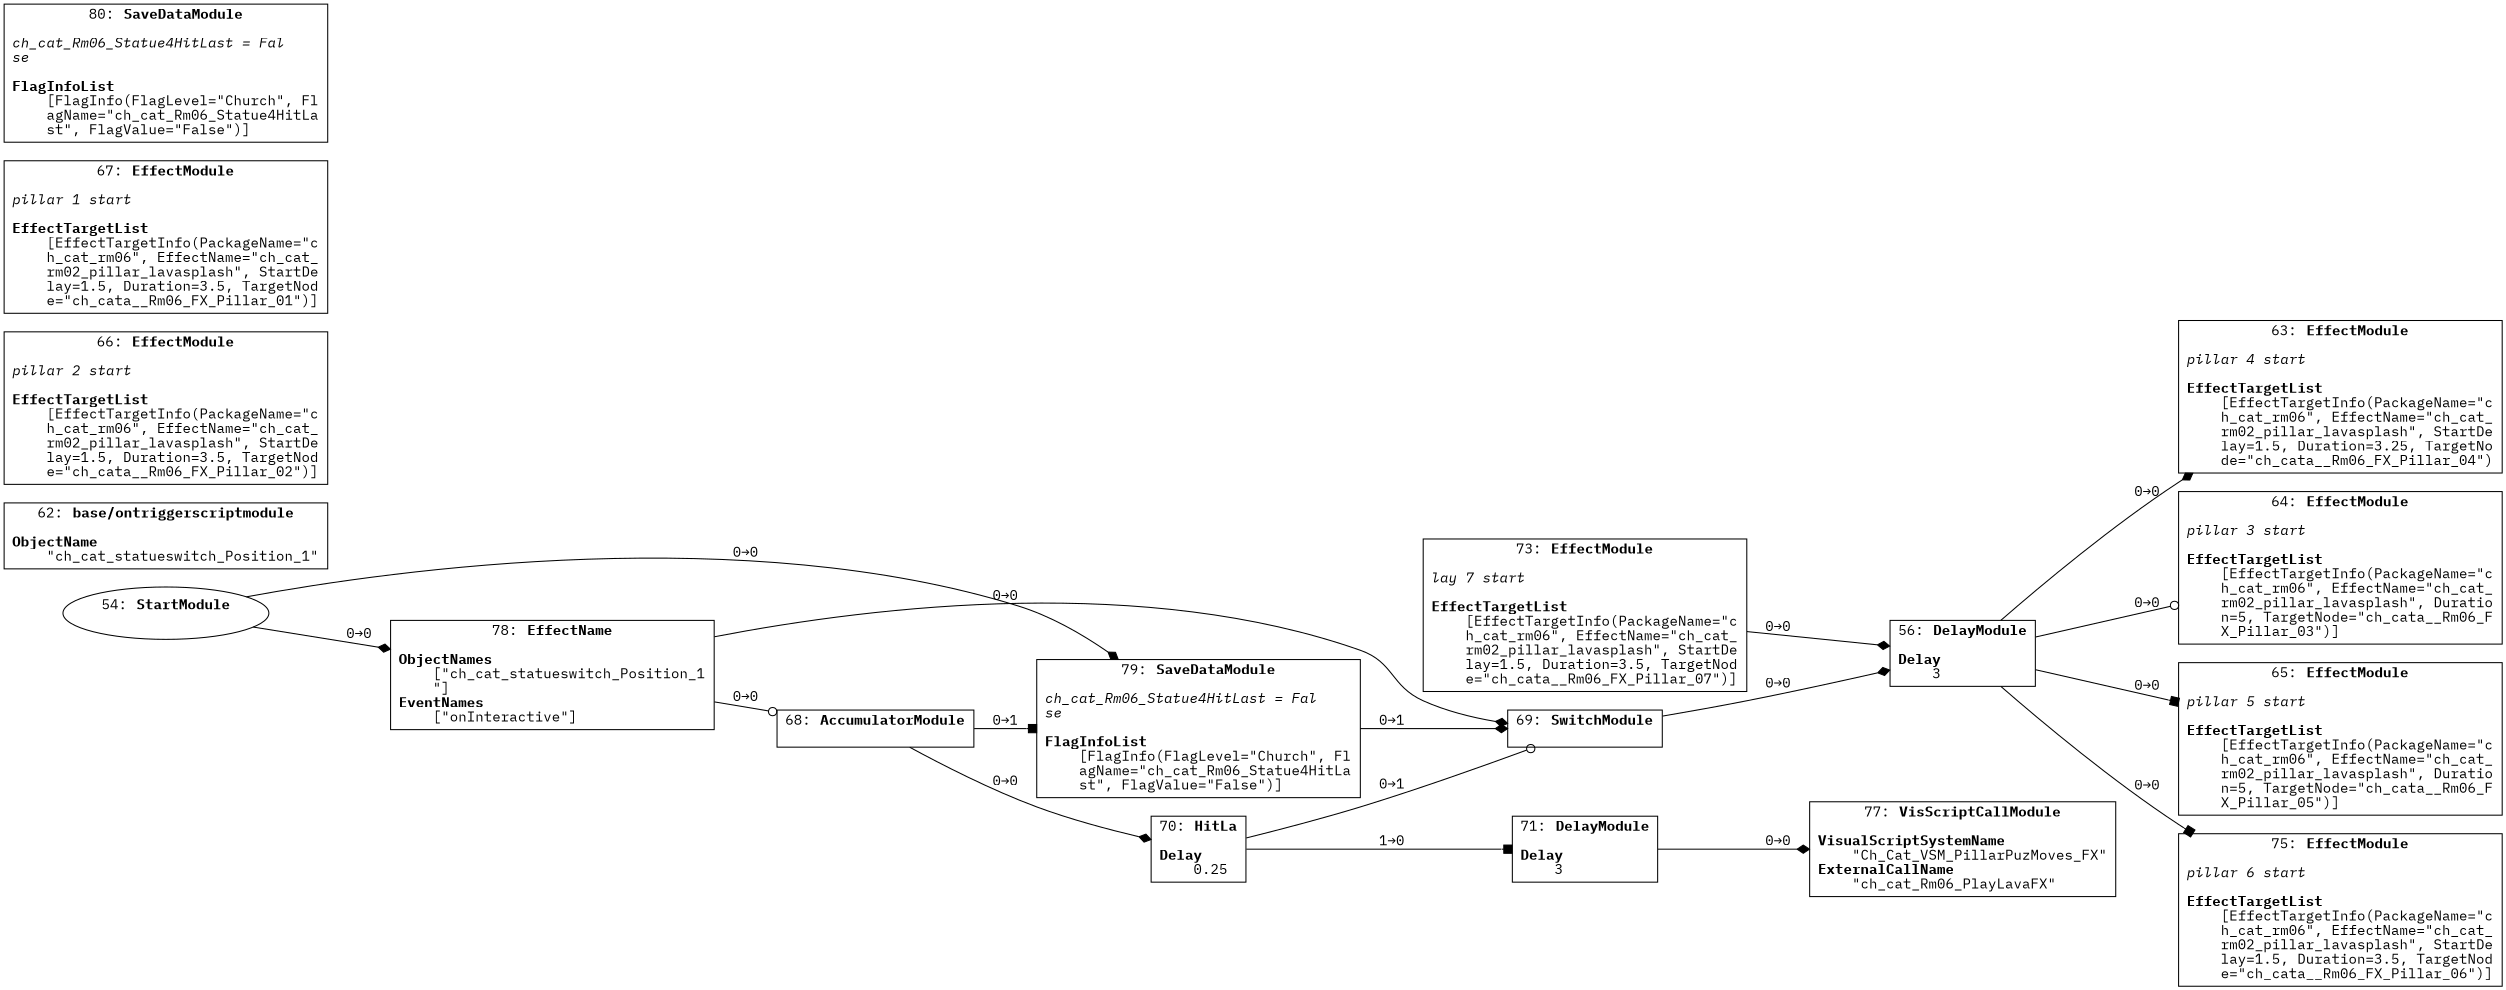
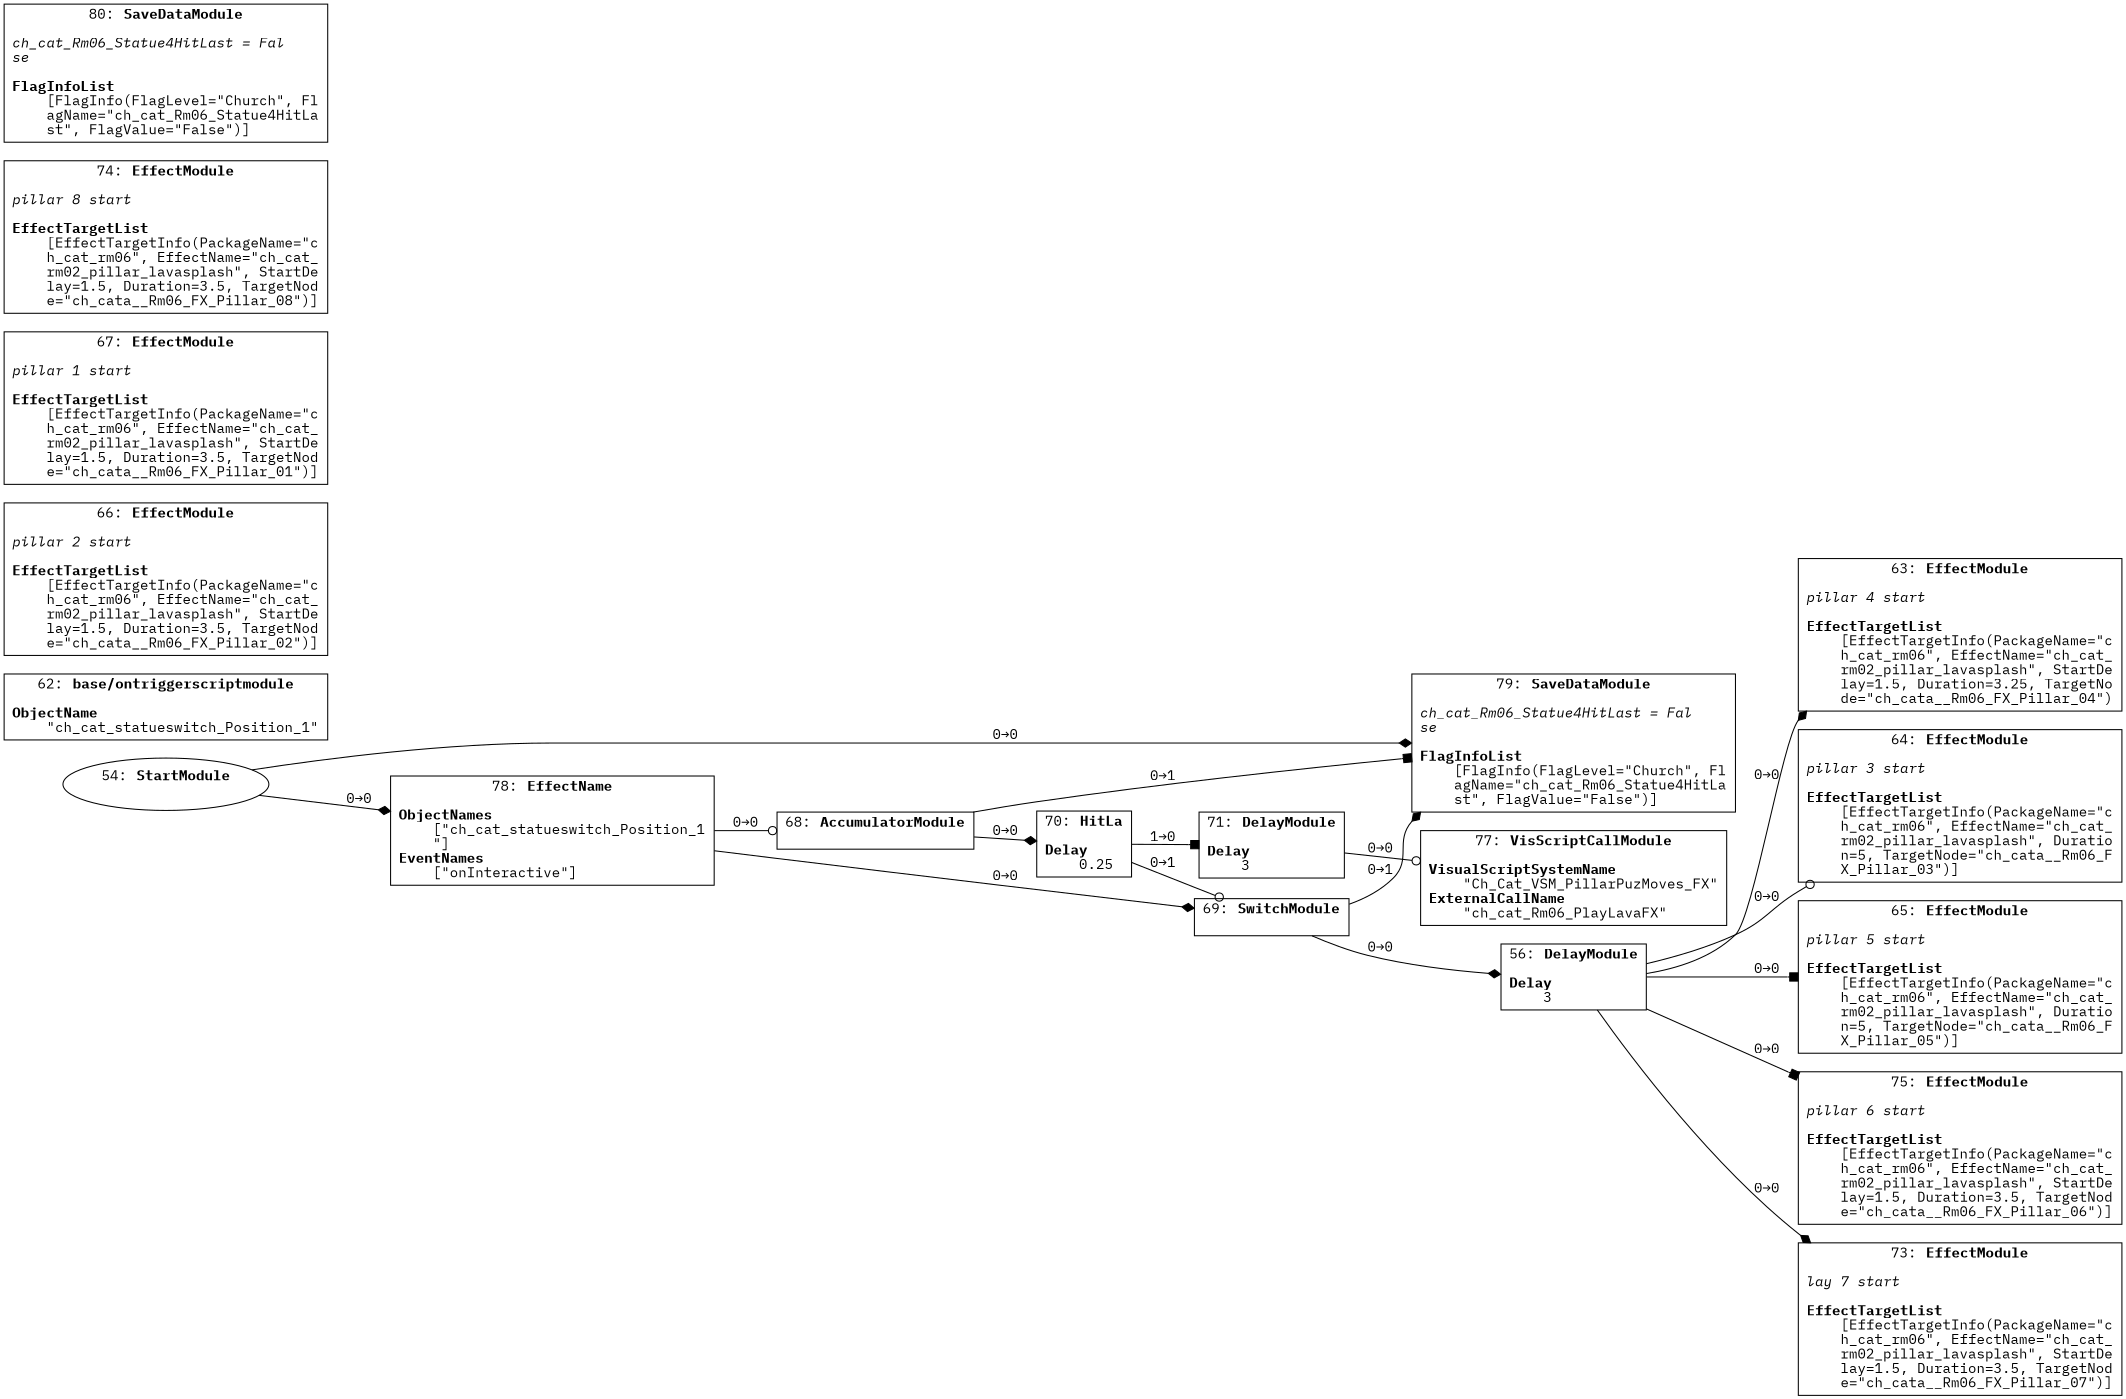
node "74:": added
edge "73:" -> "56:": reversed
edge "79:" -> "69:": reversed
edge "71:" -> "77:": arrowhead diamond -> odot
